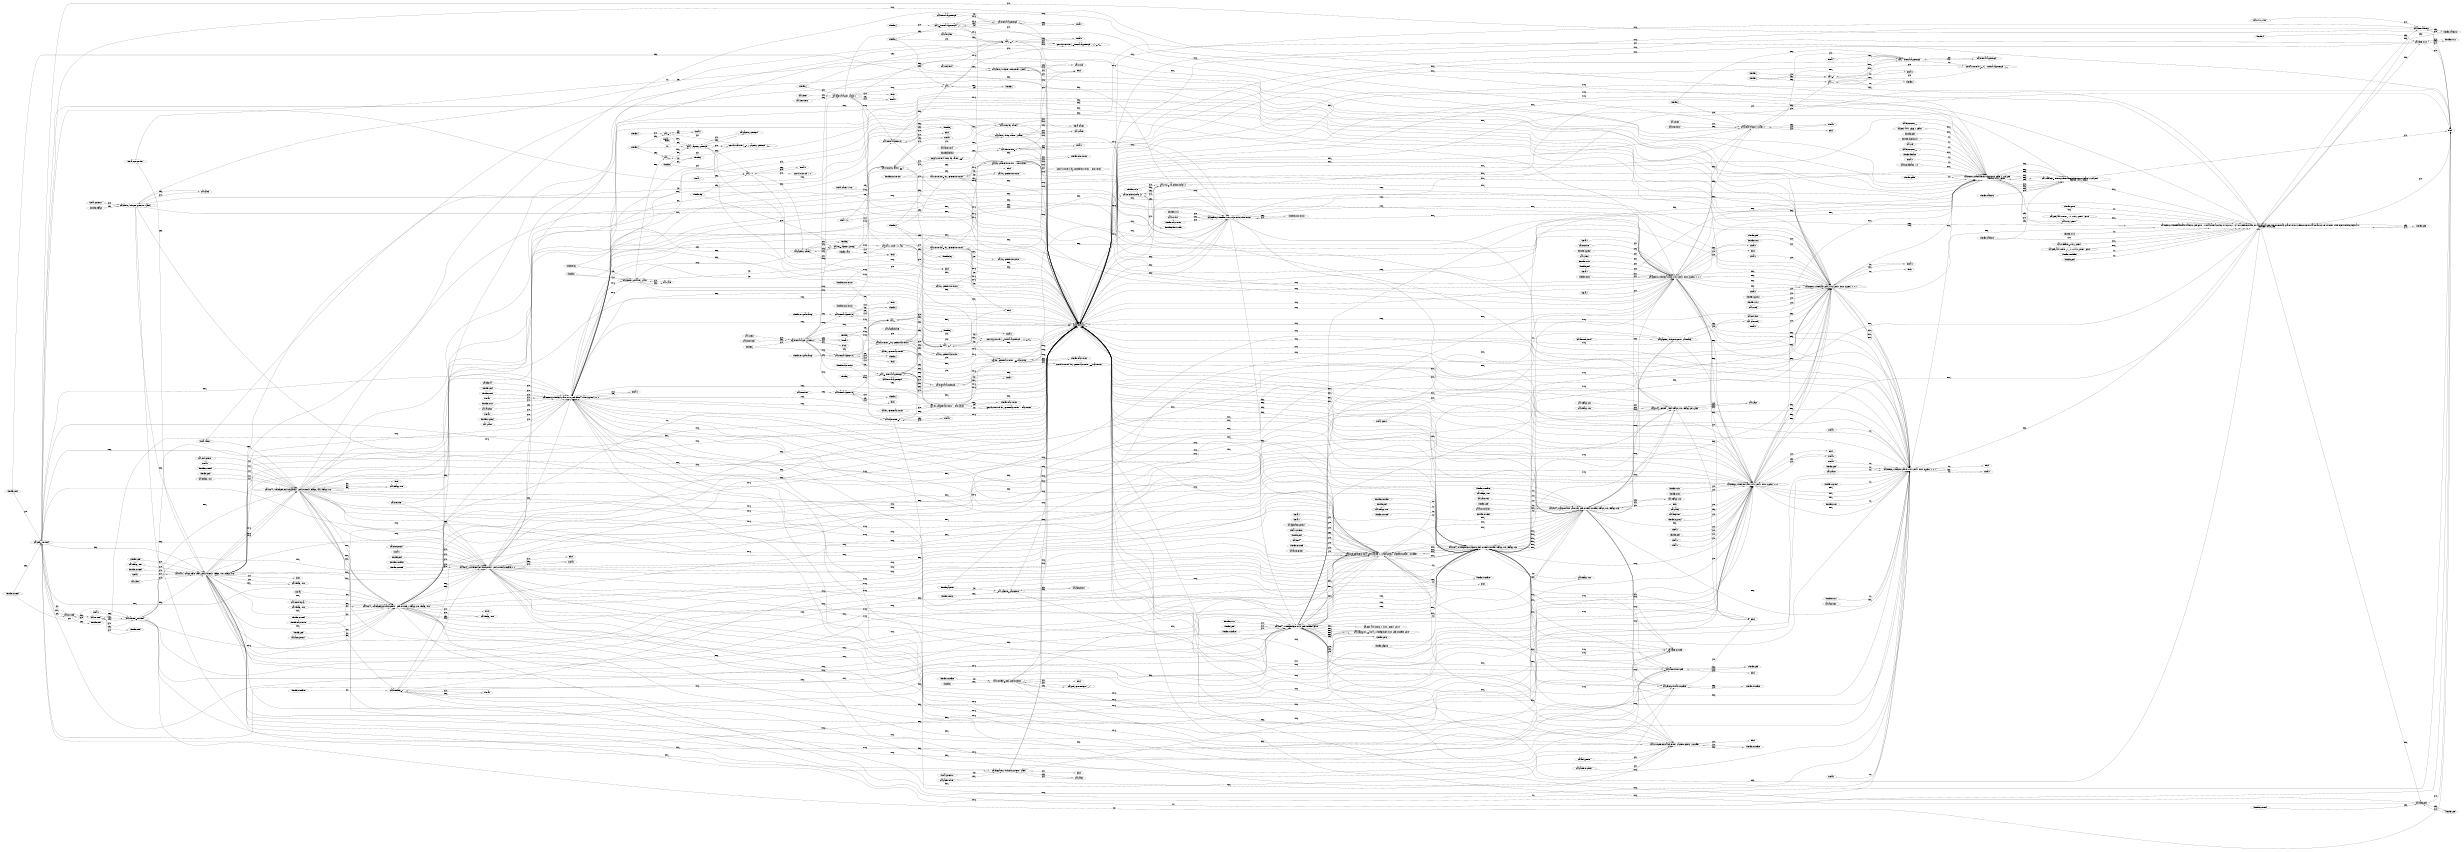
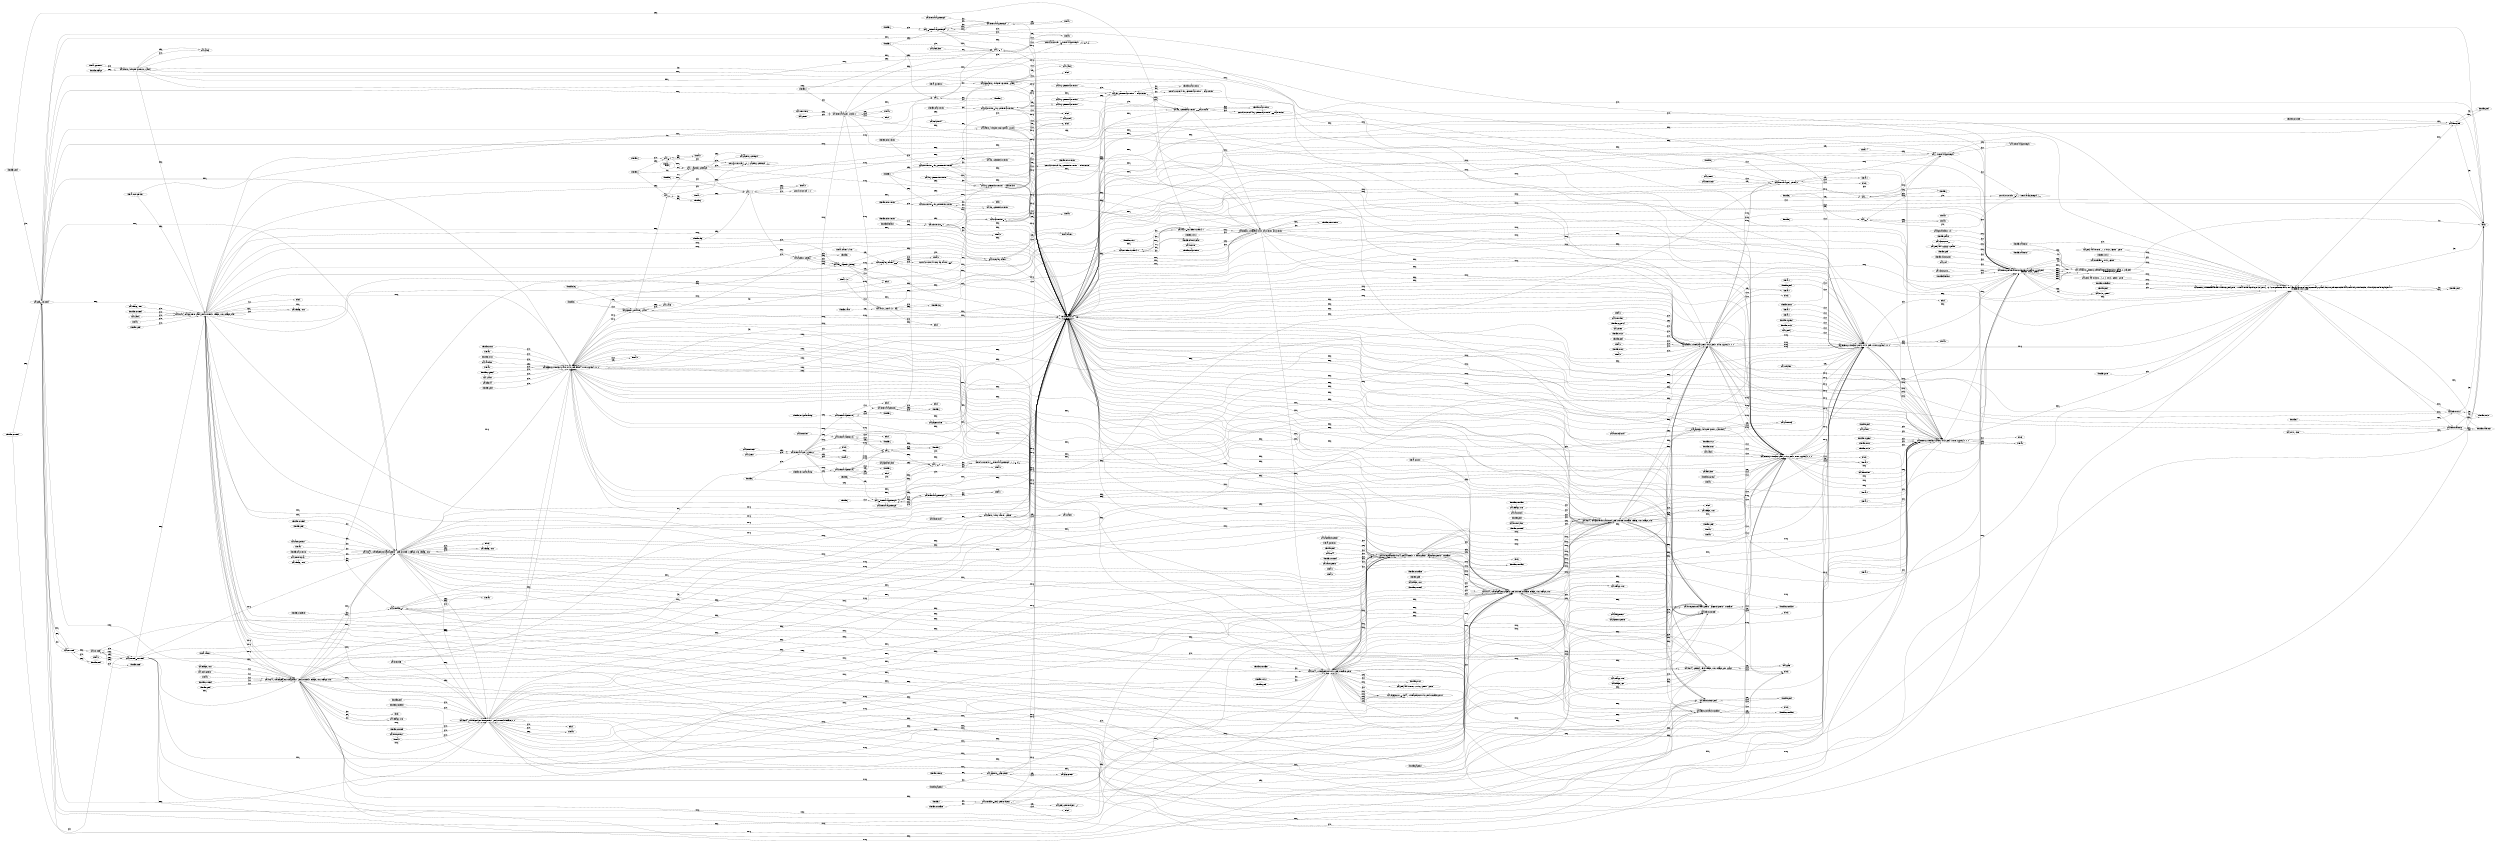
edge "(Call,outStr->close())" -> "(Call,delete trailerDict)": label "AST: " -> "CFG: "
edge "(Call,minorVersion = 0)" -> "(Call,doc->getPDFMinorVersion() > minorVersion)": added, label "DDG:"
edge "(Call,doc->getPDFMajorVersion() > majorVersion)" -> "(MethodReturn,int)": reversed
edge "(Call,yRef->getNumObjects() + 1)" -> "(Call,numOffset = yRef->getNumObjects() + 1)": removed, label "AST:"
